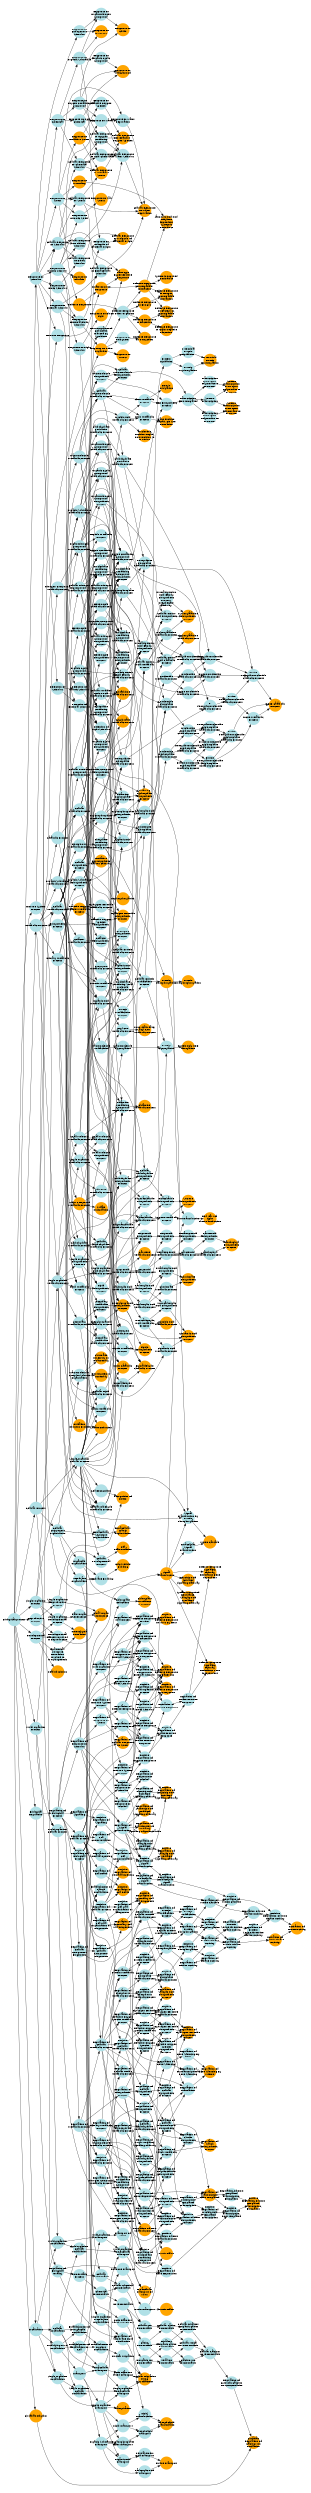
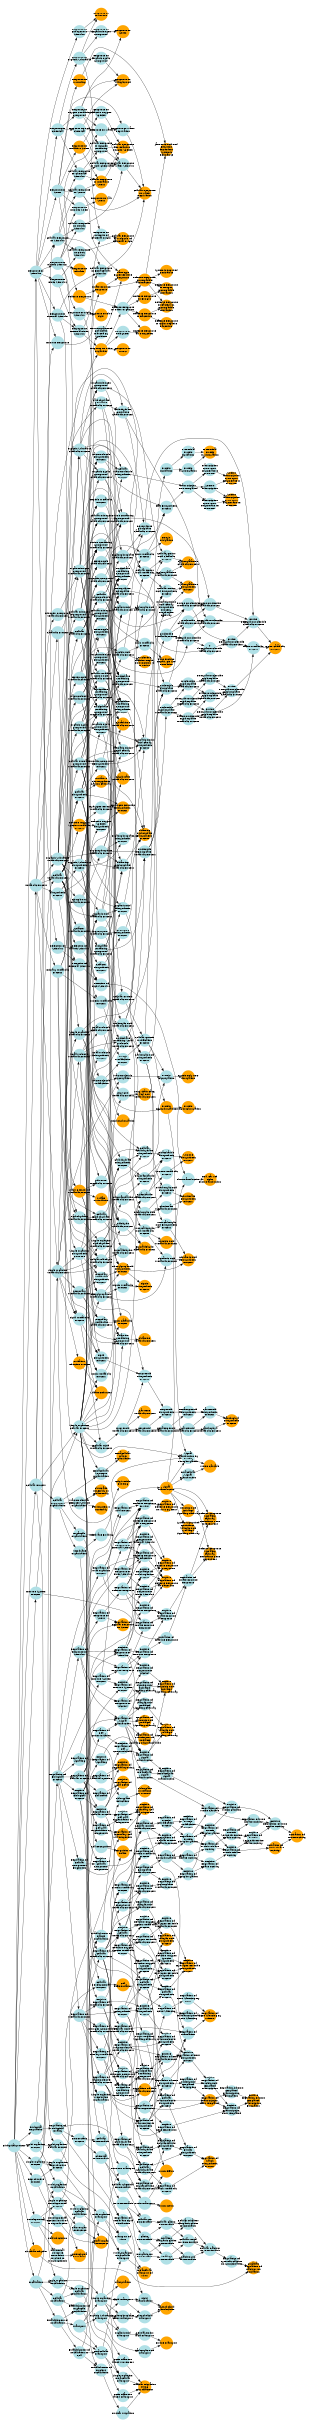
edge "Cellular Biosynthetic Process" -> "Cofactor Biosynthetic Process": removed
